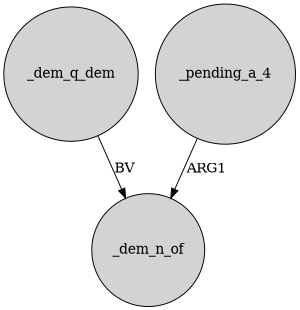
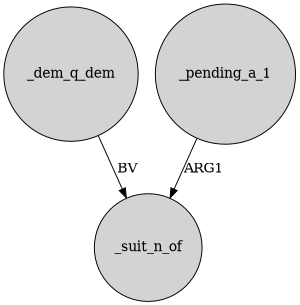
node "_pending_a_4": label "_pending_a_4" -> "_pending_a_1"
node "_dem_n_of": label "_dem_n_of" -> "_suit_n_of"
